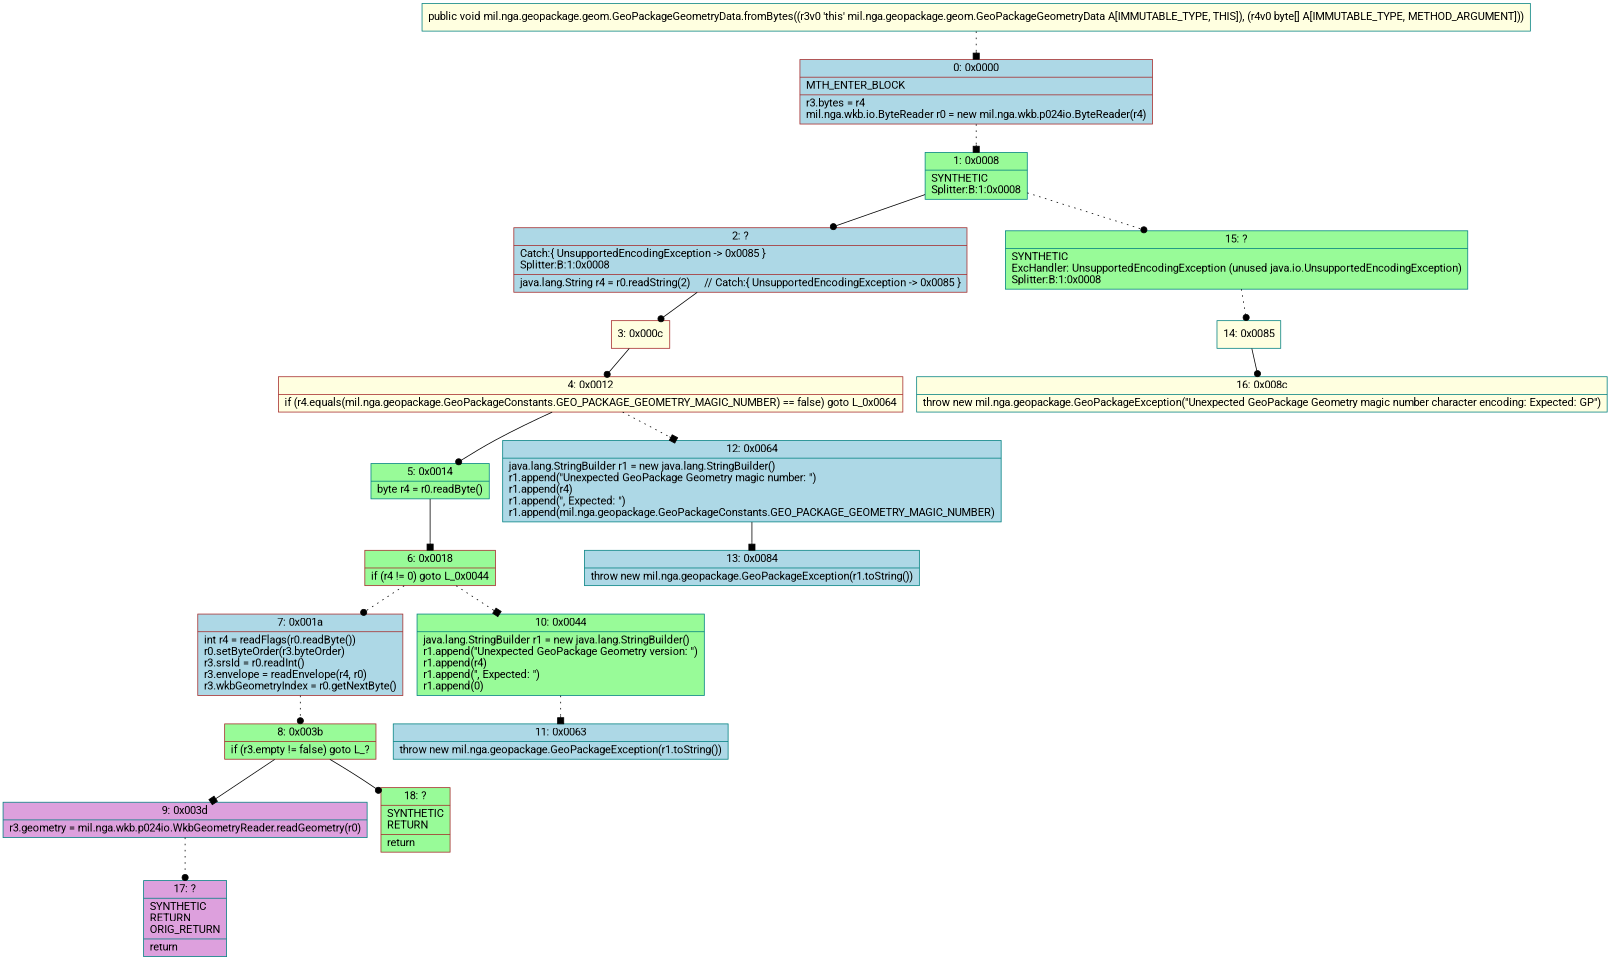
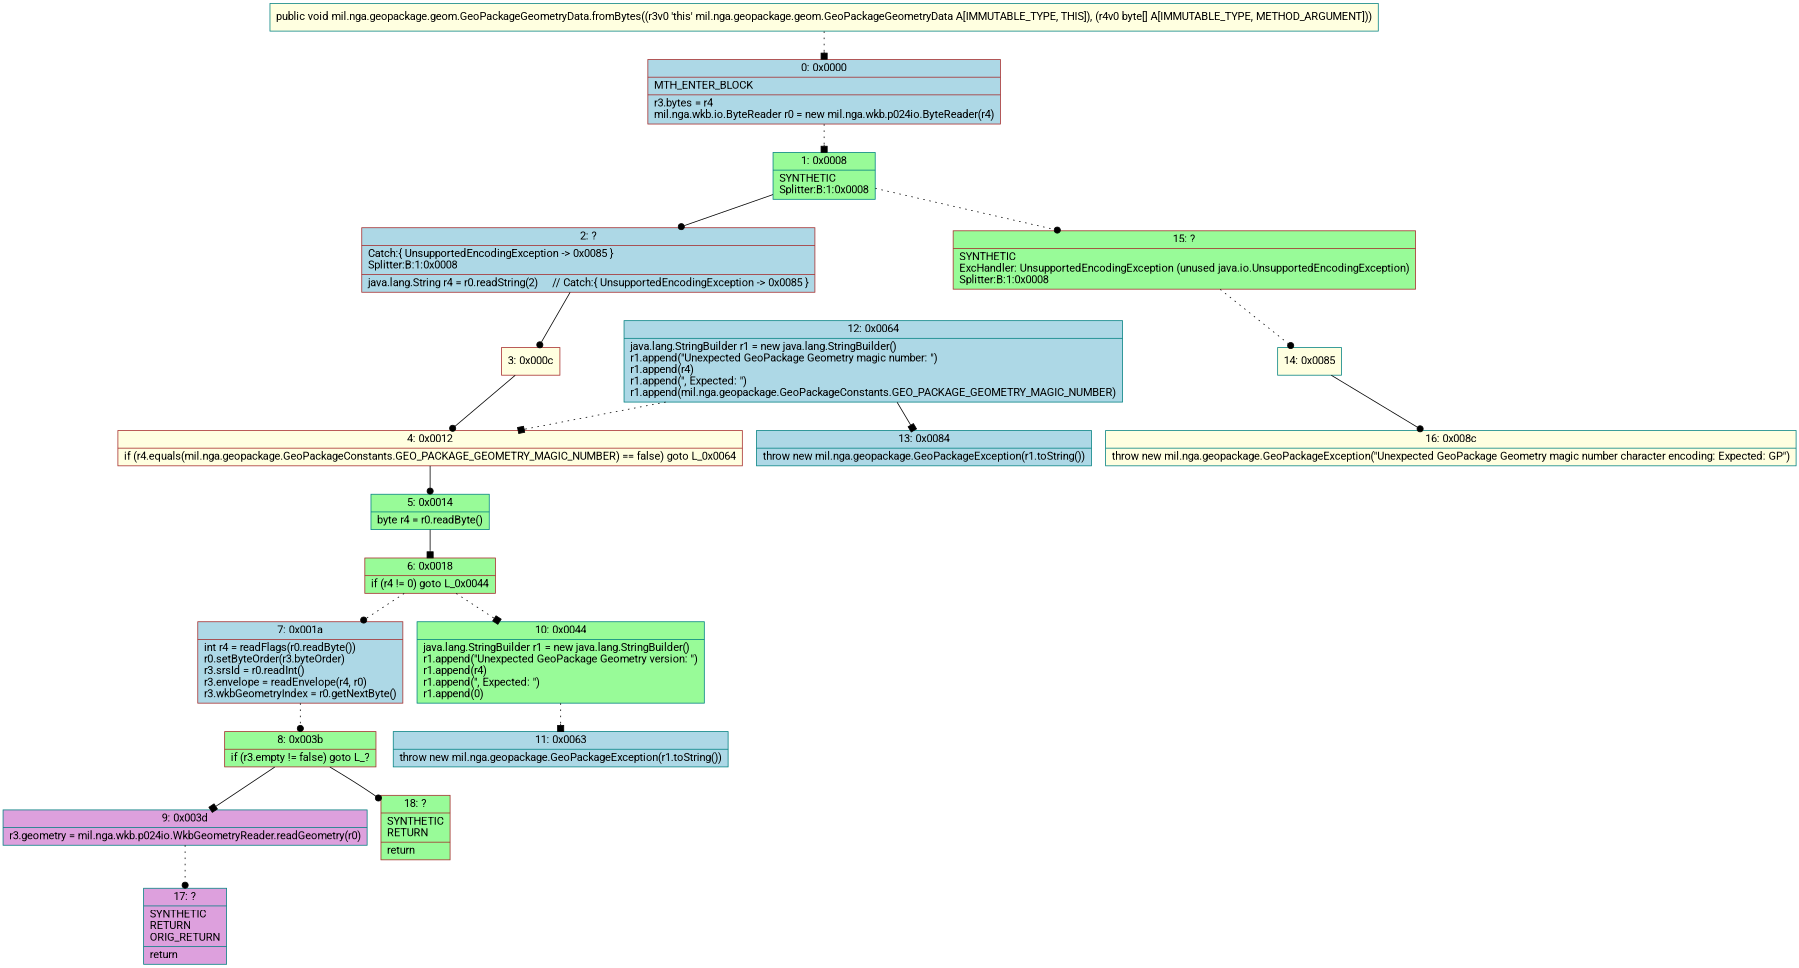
node "15: ?": color teal -> brown
edge "4: 0x0012" -> "12: 0x0064": reversed
